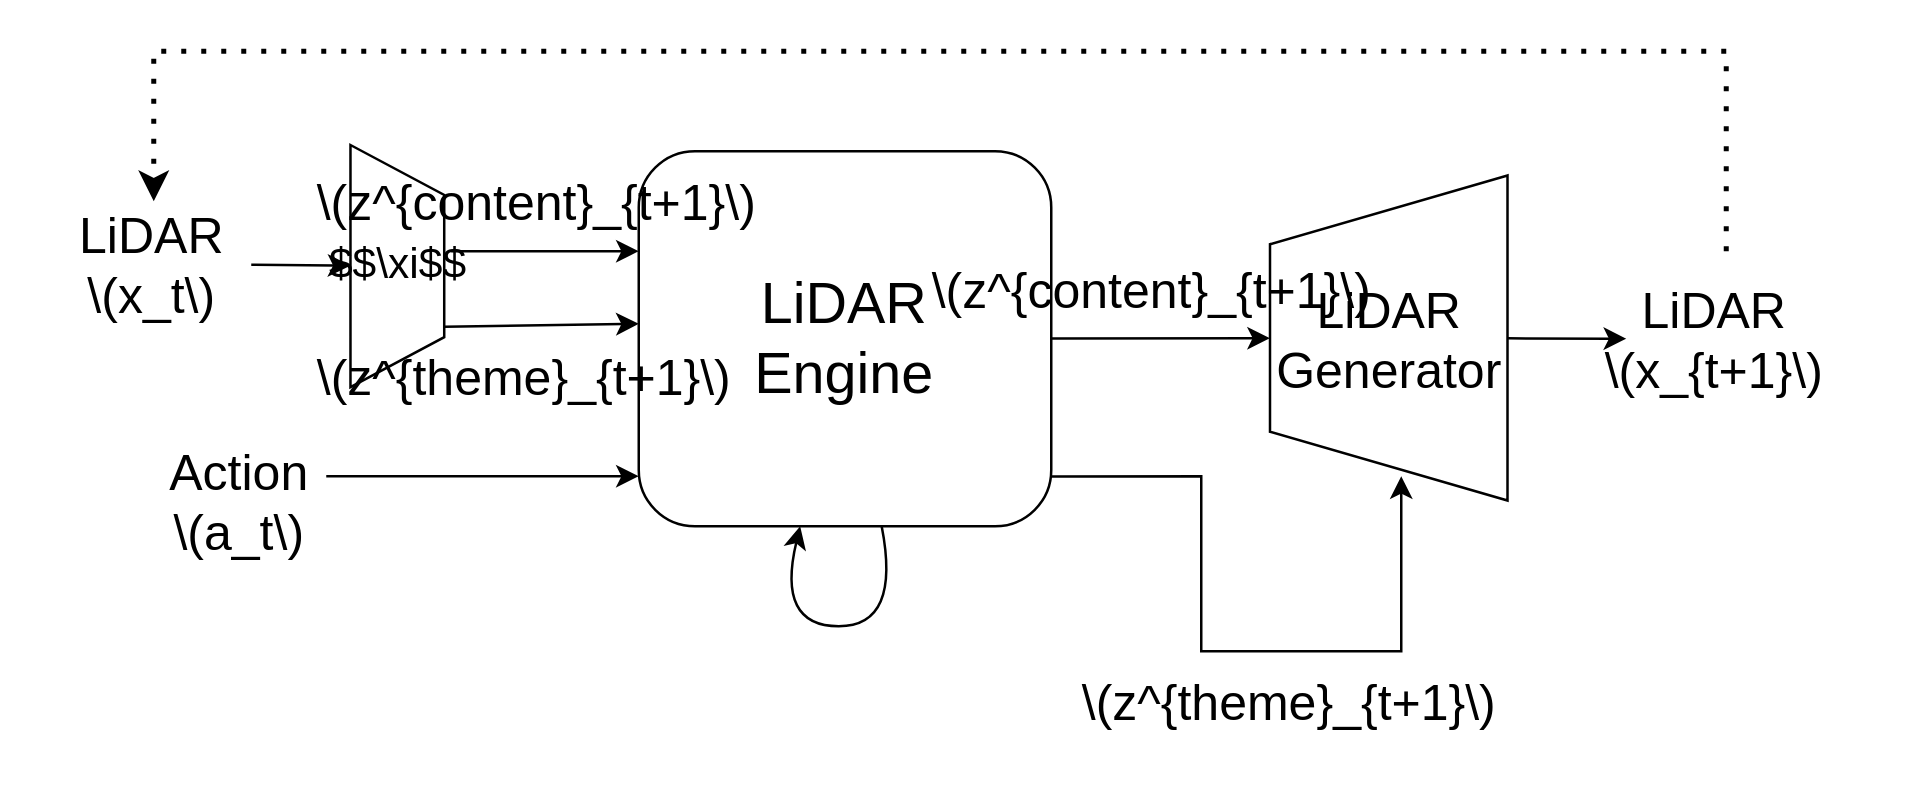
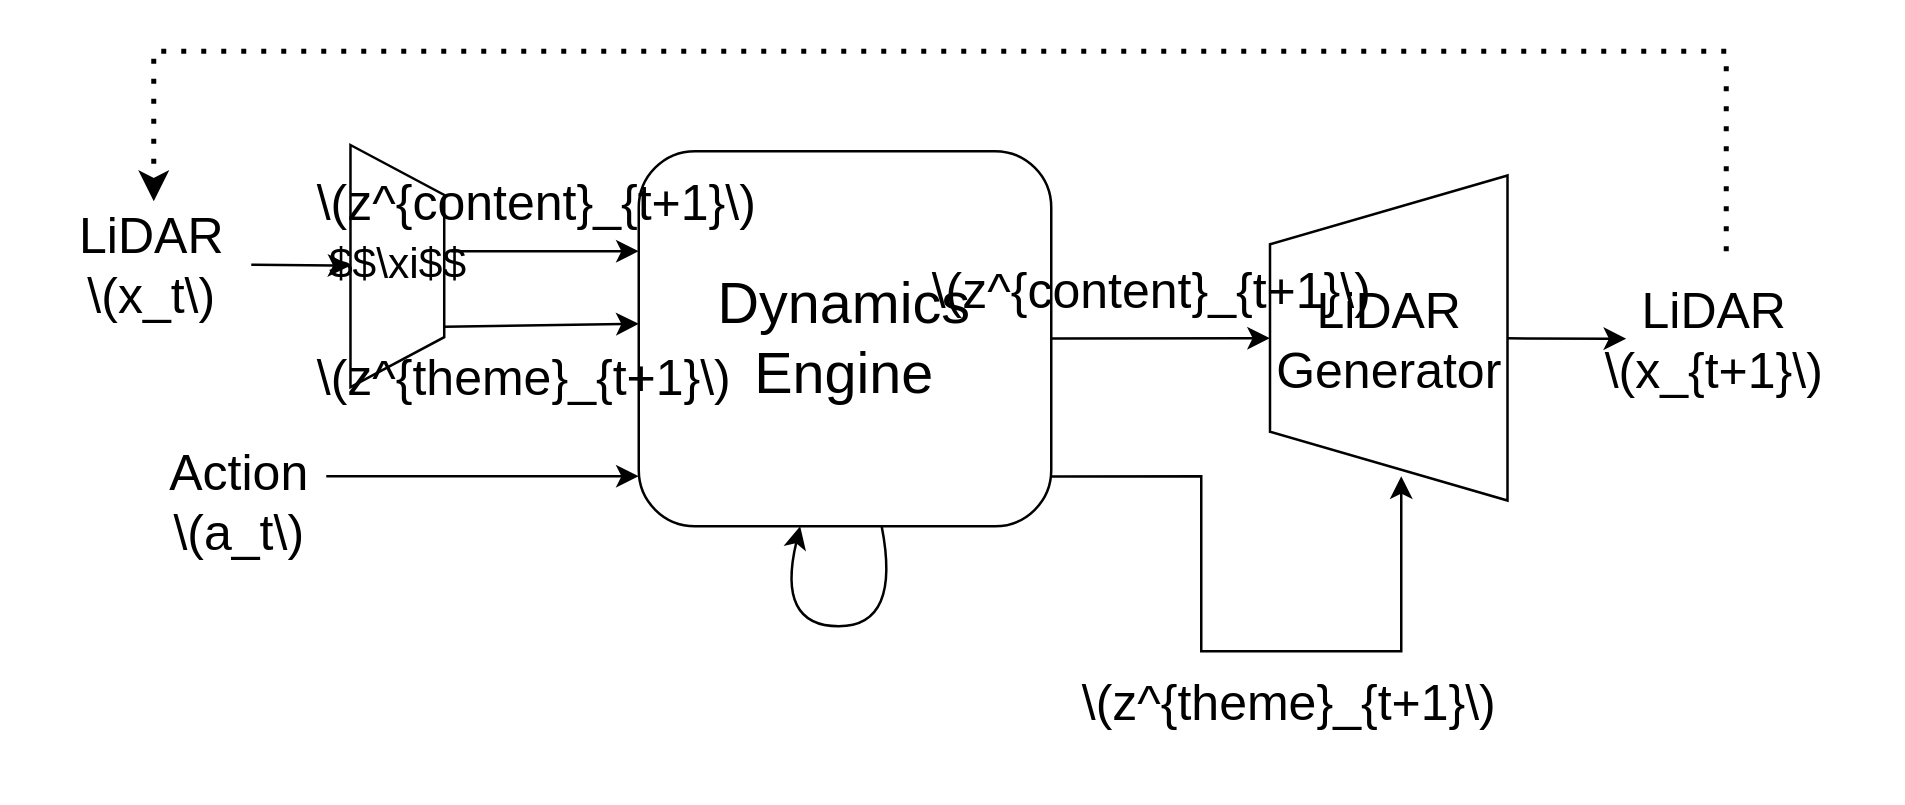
node "LiDAR Engine": label "LiDAR Engine" -> "Dynamics Engine"
